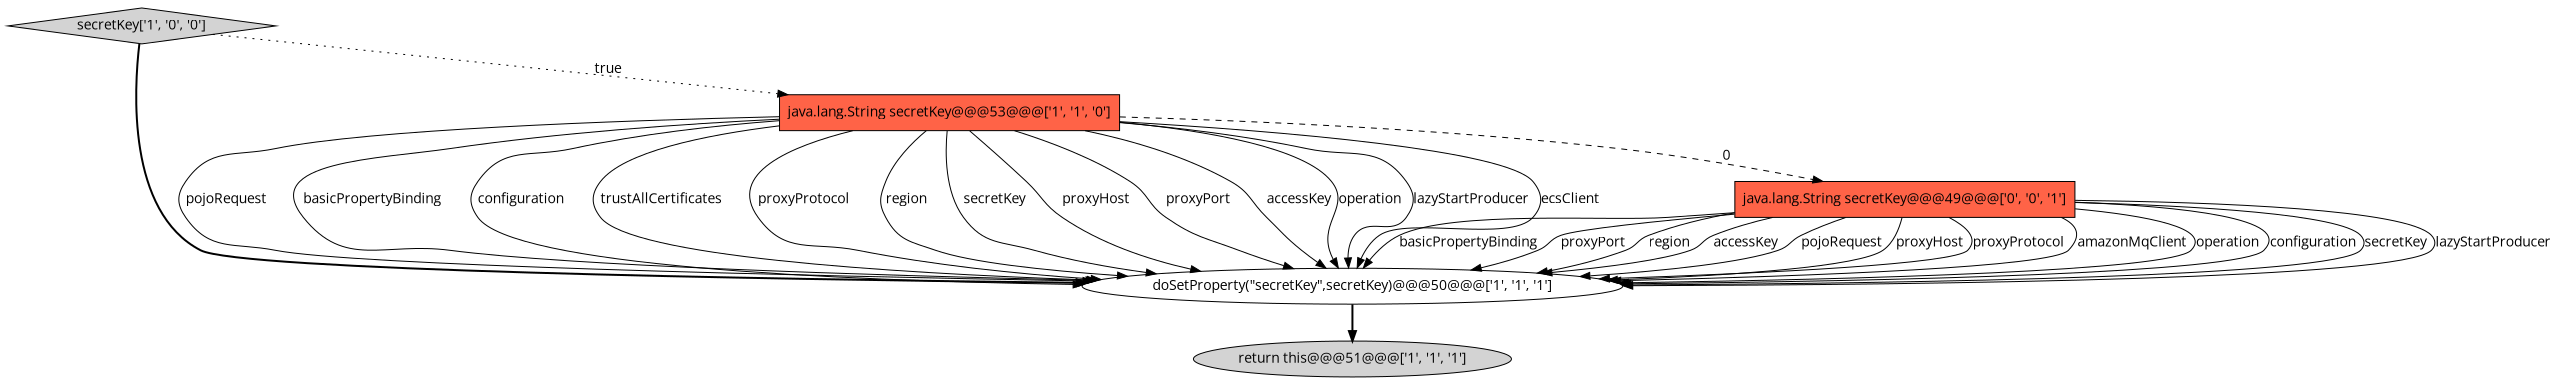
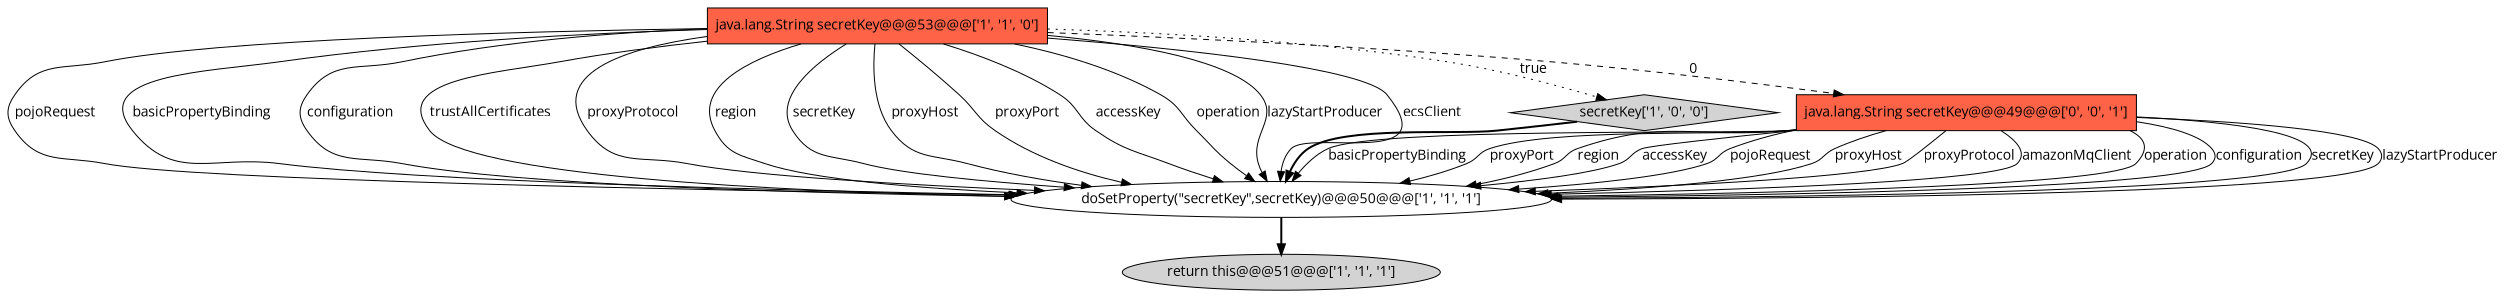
edge "secretKey['1', '0', '0']" -> "java.lang.String secretKey@@@53@@@['1', '1', '0']": reversed
